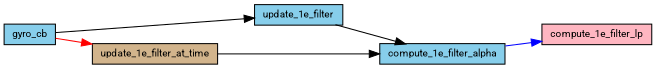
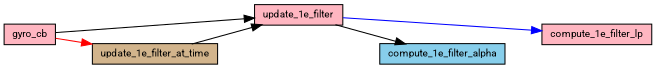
node "update_1e_filter": fillcolor skyblue -> lightpink
node "gyro_cb": fillcolor skyblue -> lightpink
edge "compute_1e_filter_alpha" -> "compute_1e_filter_lp": now "update_1e_filter" -> "compute_1e_filter_lp"
edge "update_1e_filter_at_time" -> "compute_1e_filter_alpha": now "update_1e_filter_at_time" -> "update_1e_filter"
